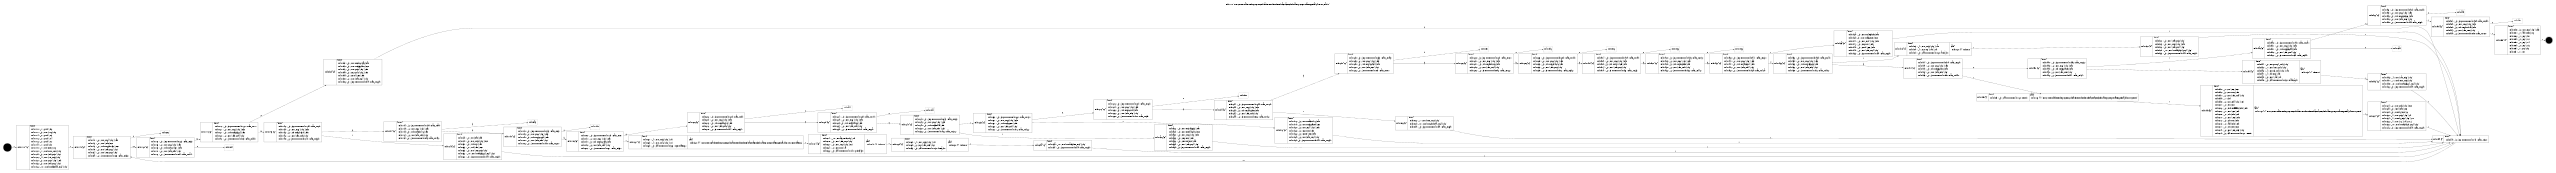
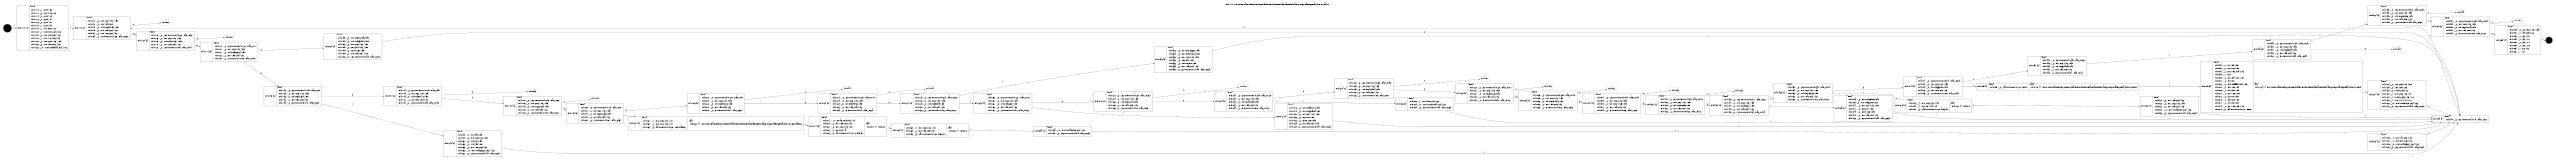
node "0x401b94 [31]": removed
